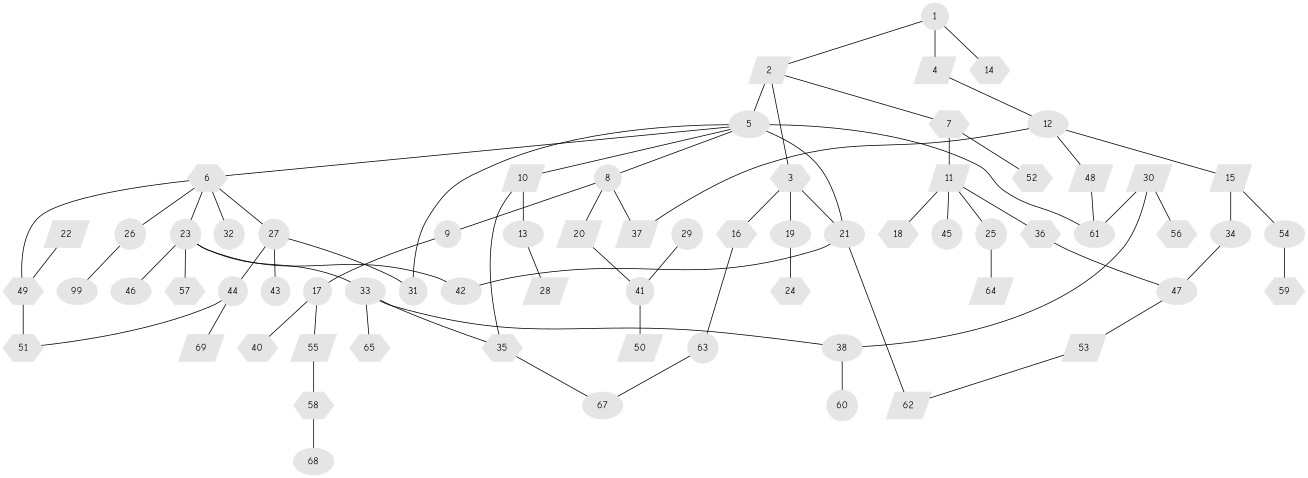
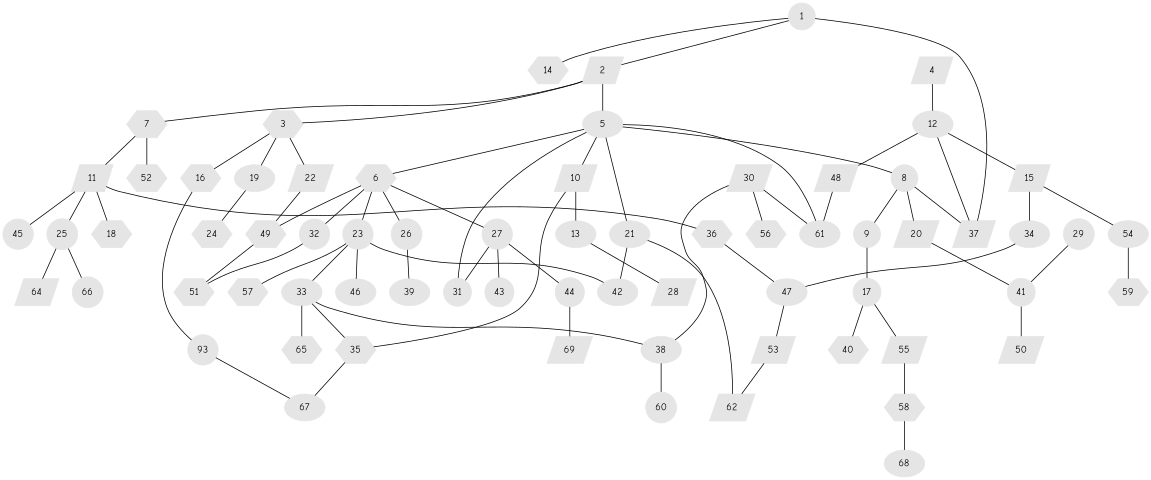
edge "1" -- "4": now "1" -- "37"
edge "3" -- "21": now "3" -- "22"
node "99": label "99" -> "39"
node "66": added
edge "44" -- "51": now "32" -- "51"
node "63": label "63" -> "93"
